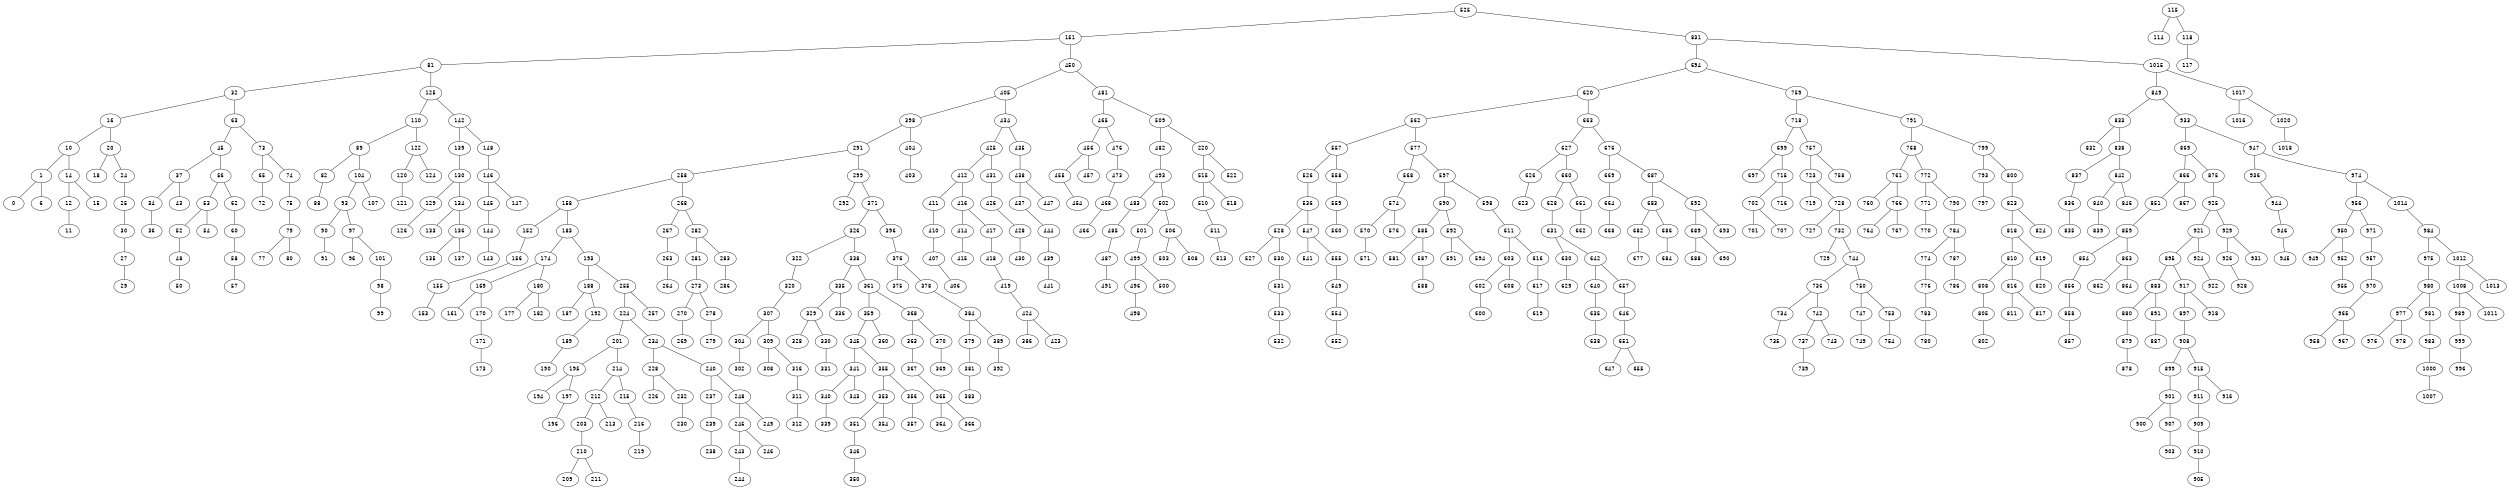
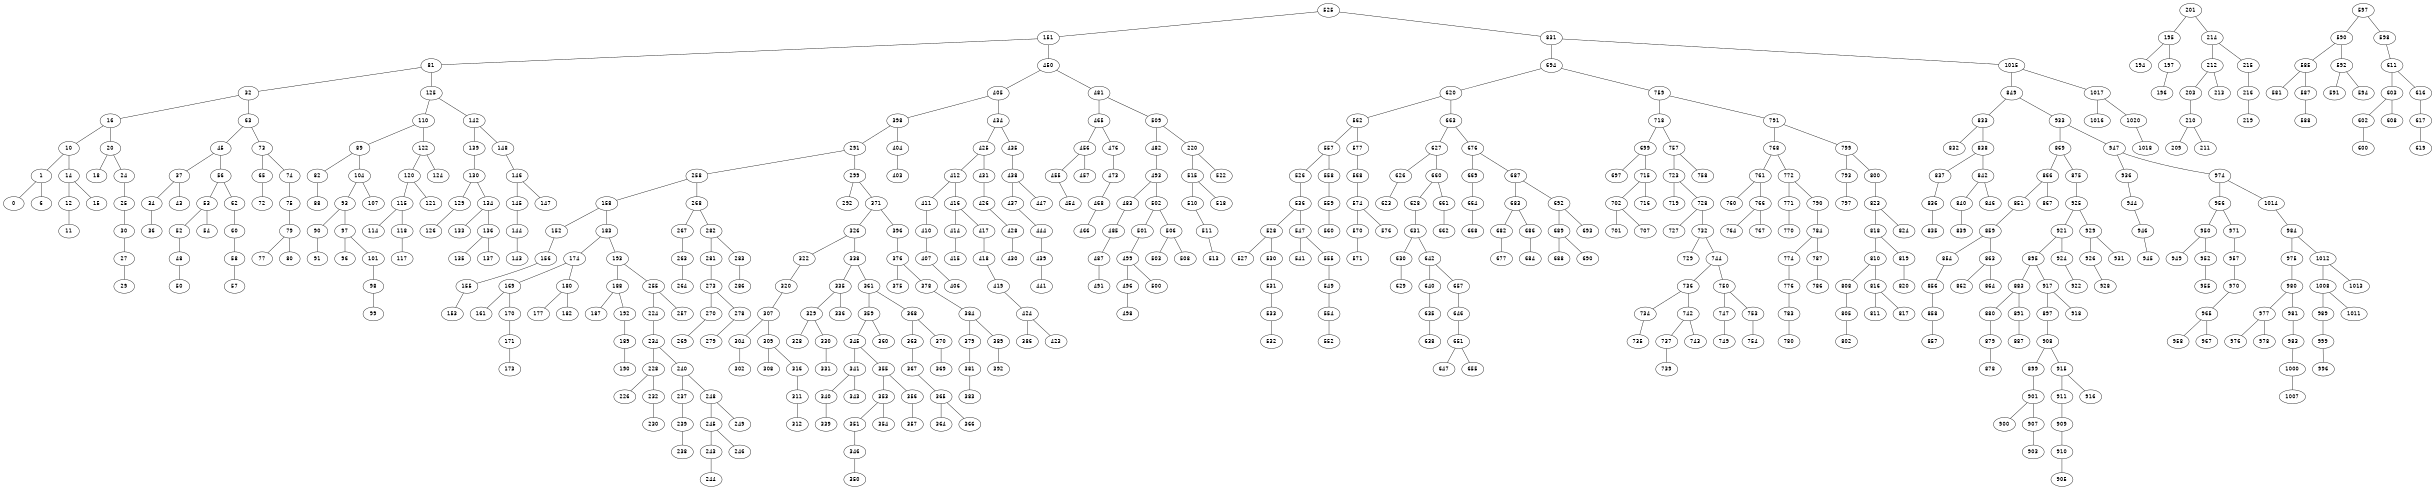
edge "577" -- "597": removed
edge "120" -- "115": added
edge "224" -- "201": removed
